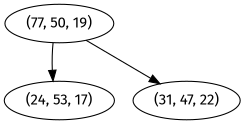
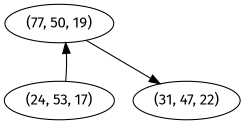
edge "(77, 50, 19)" -> "(24, 53, 17)": reversed
